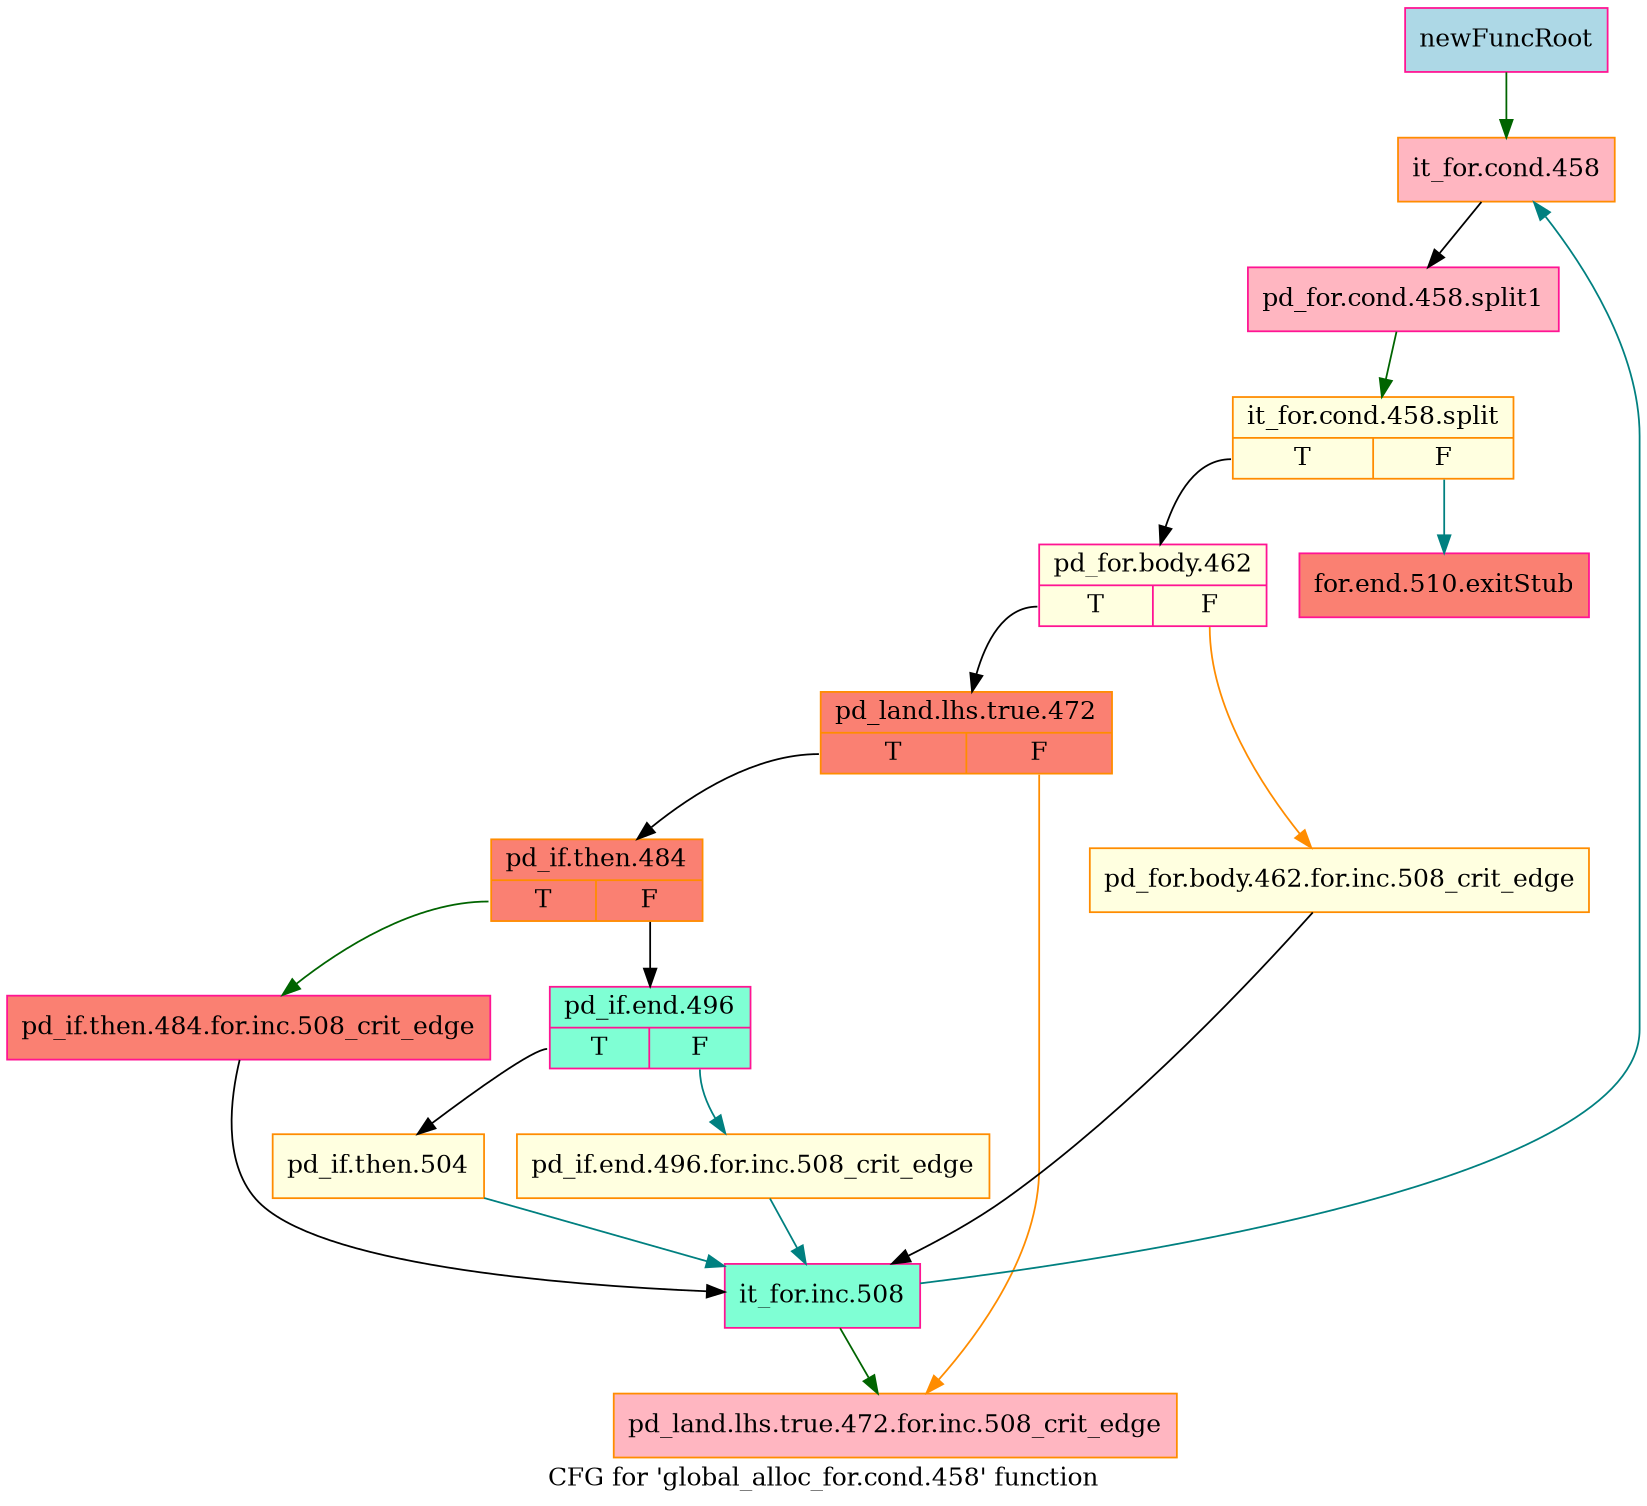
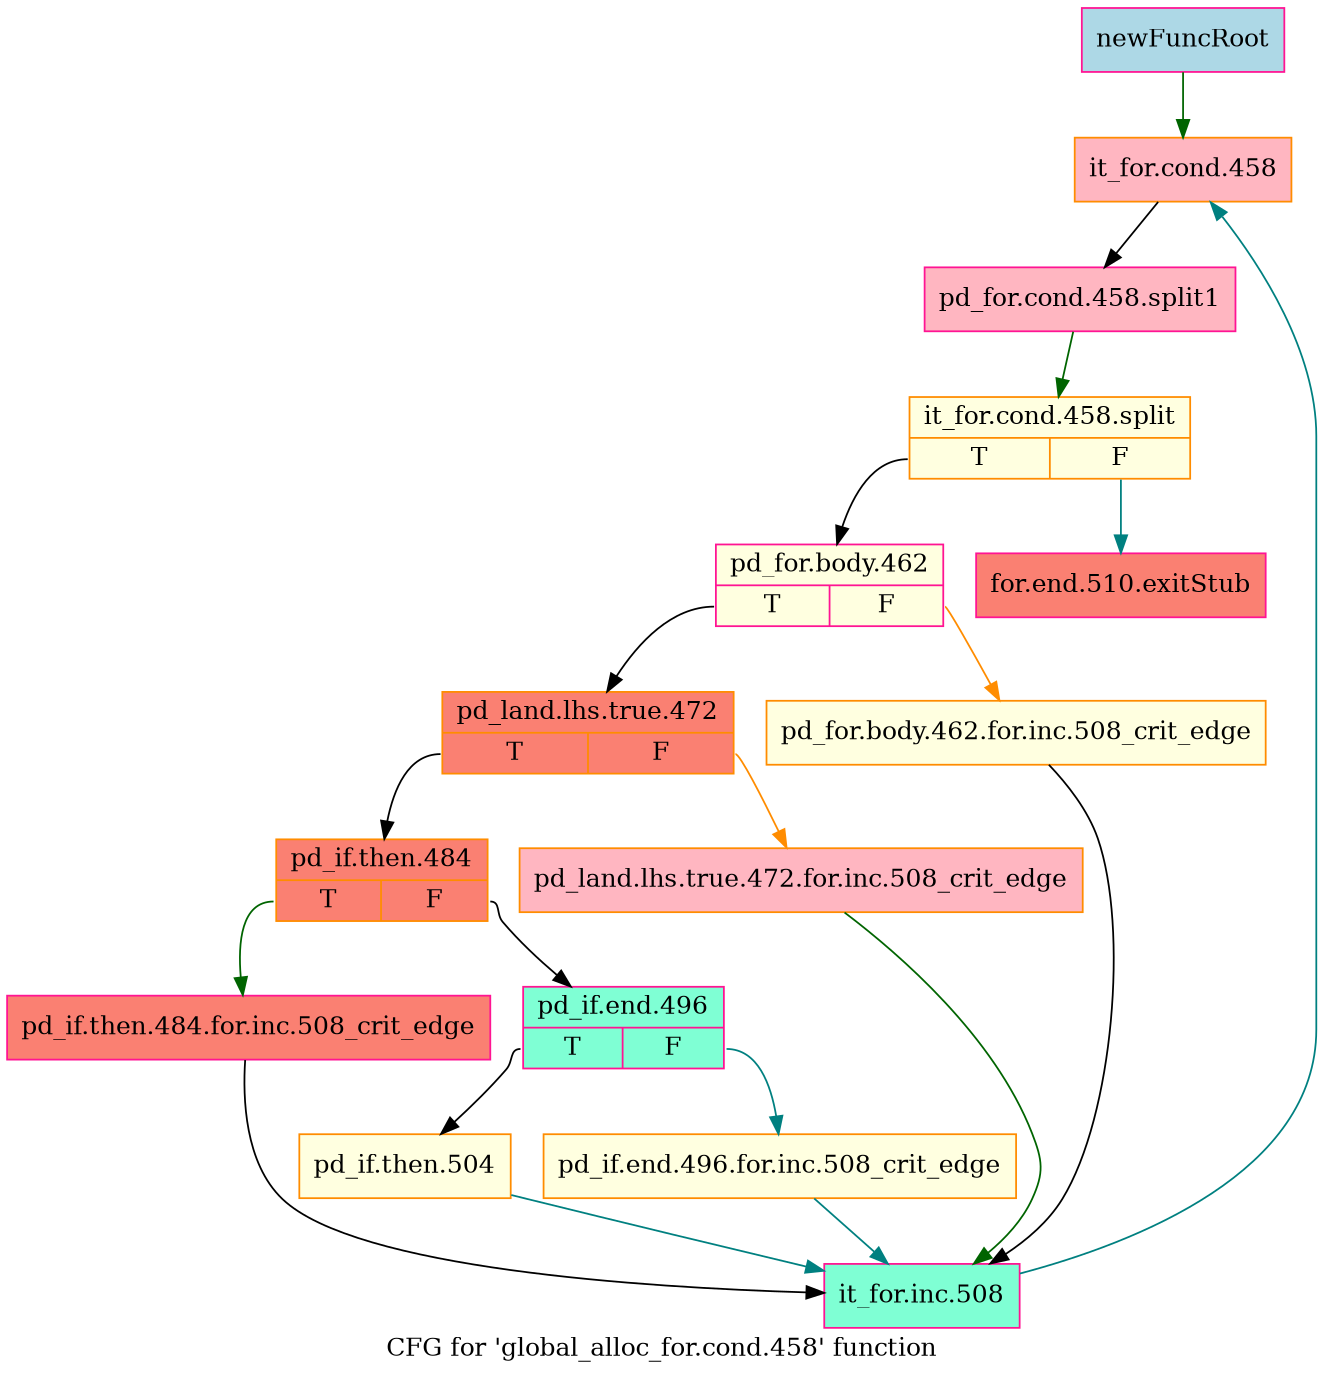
edge "it_for.inc.508" -> "pd_land.lhs.true.472.for.inc.508_crit_edge": reversed
